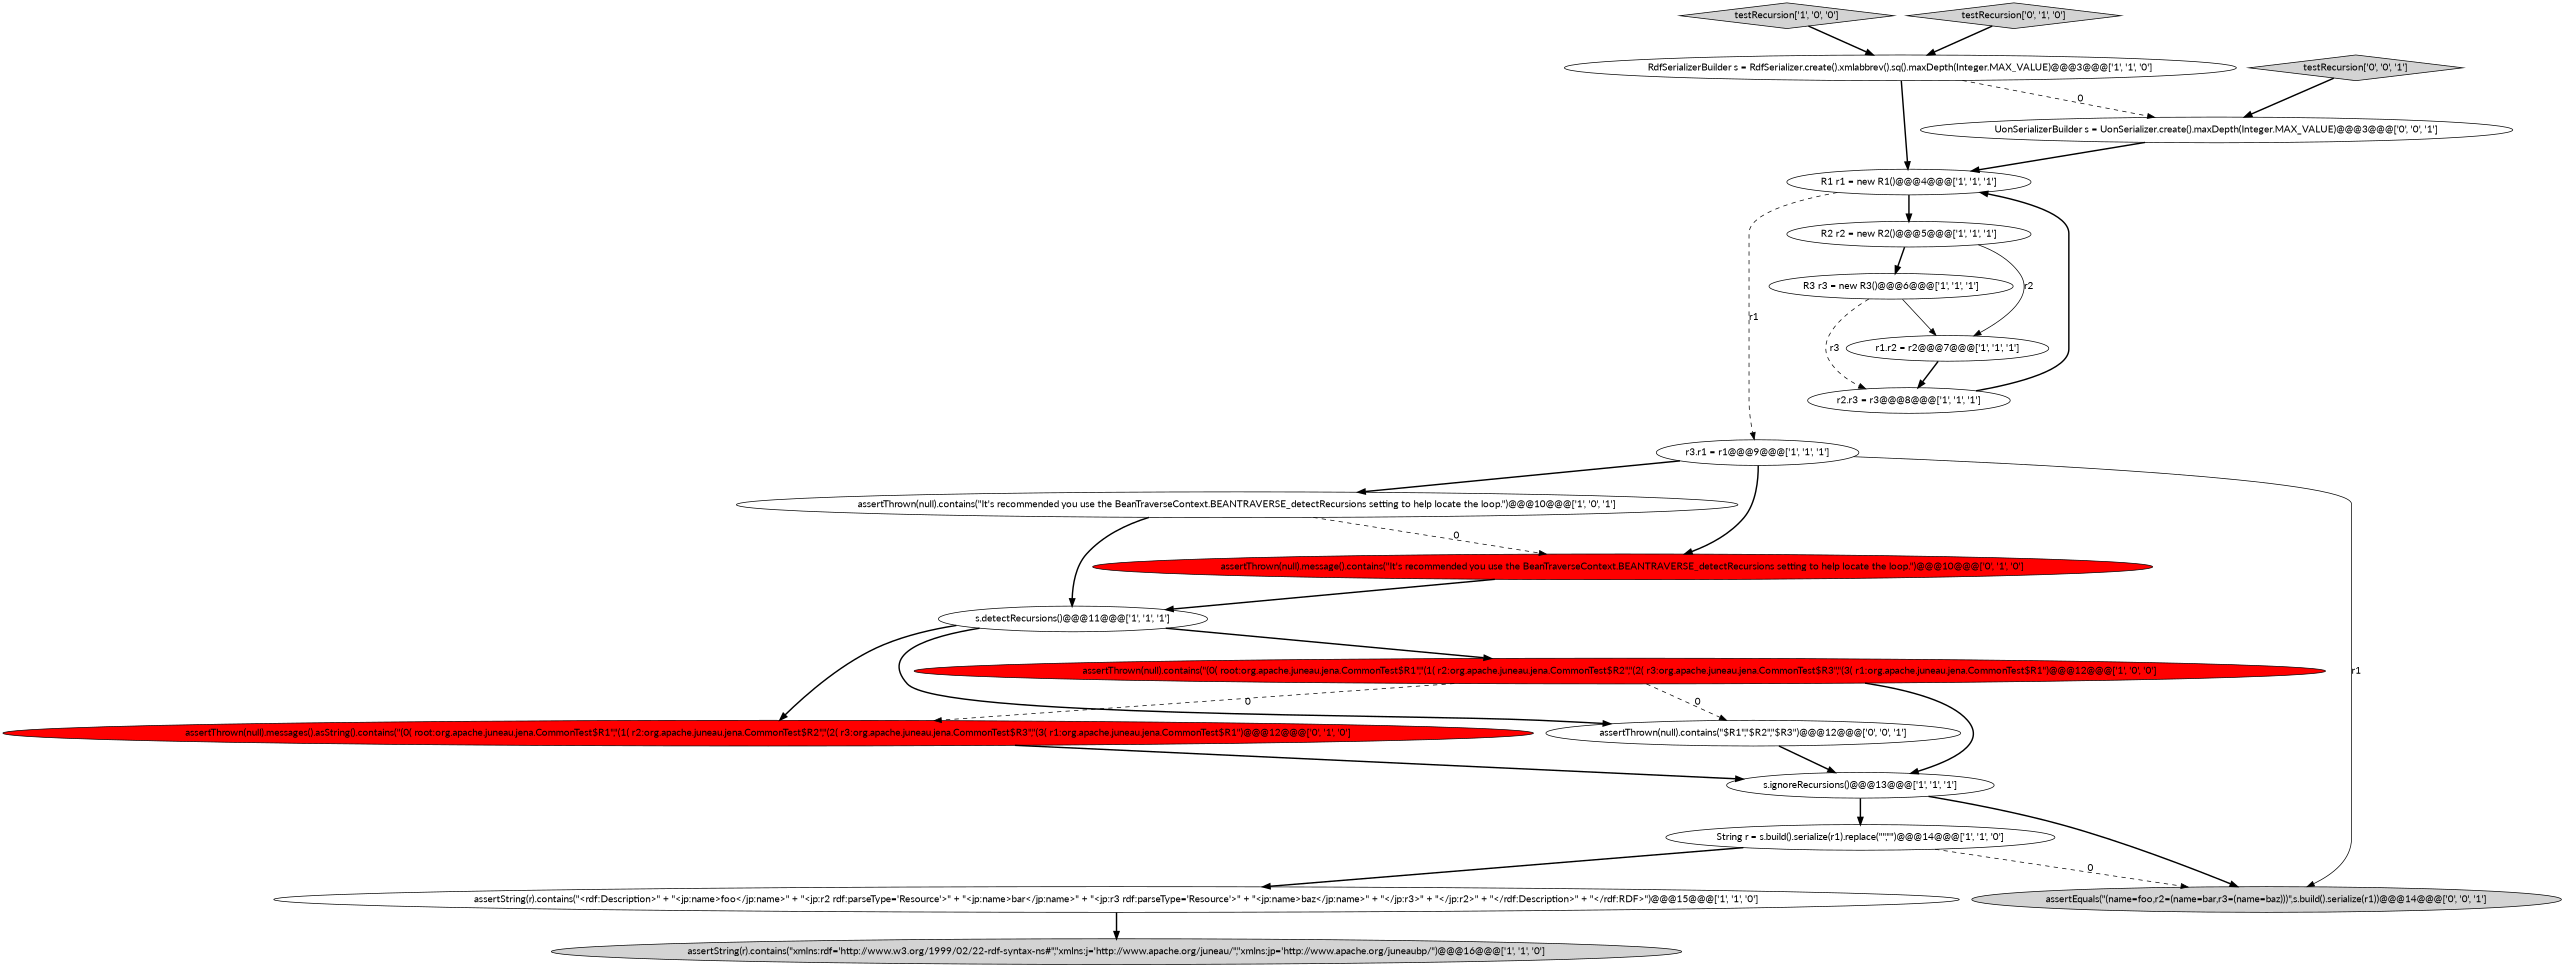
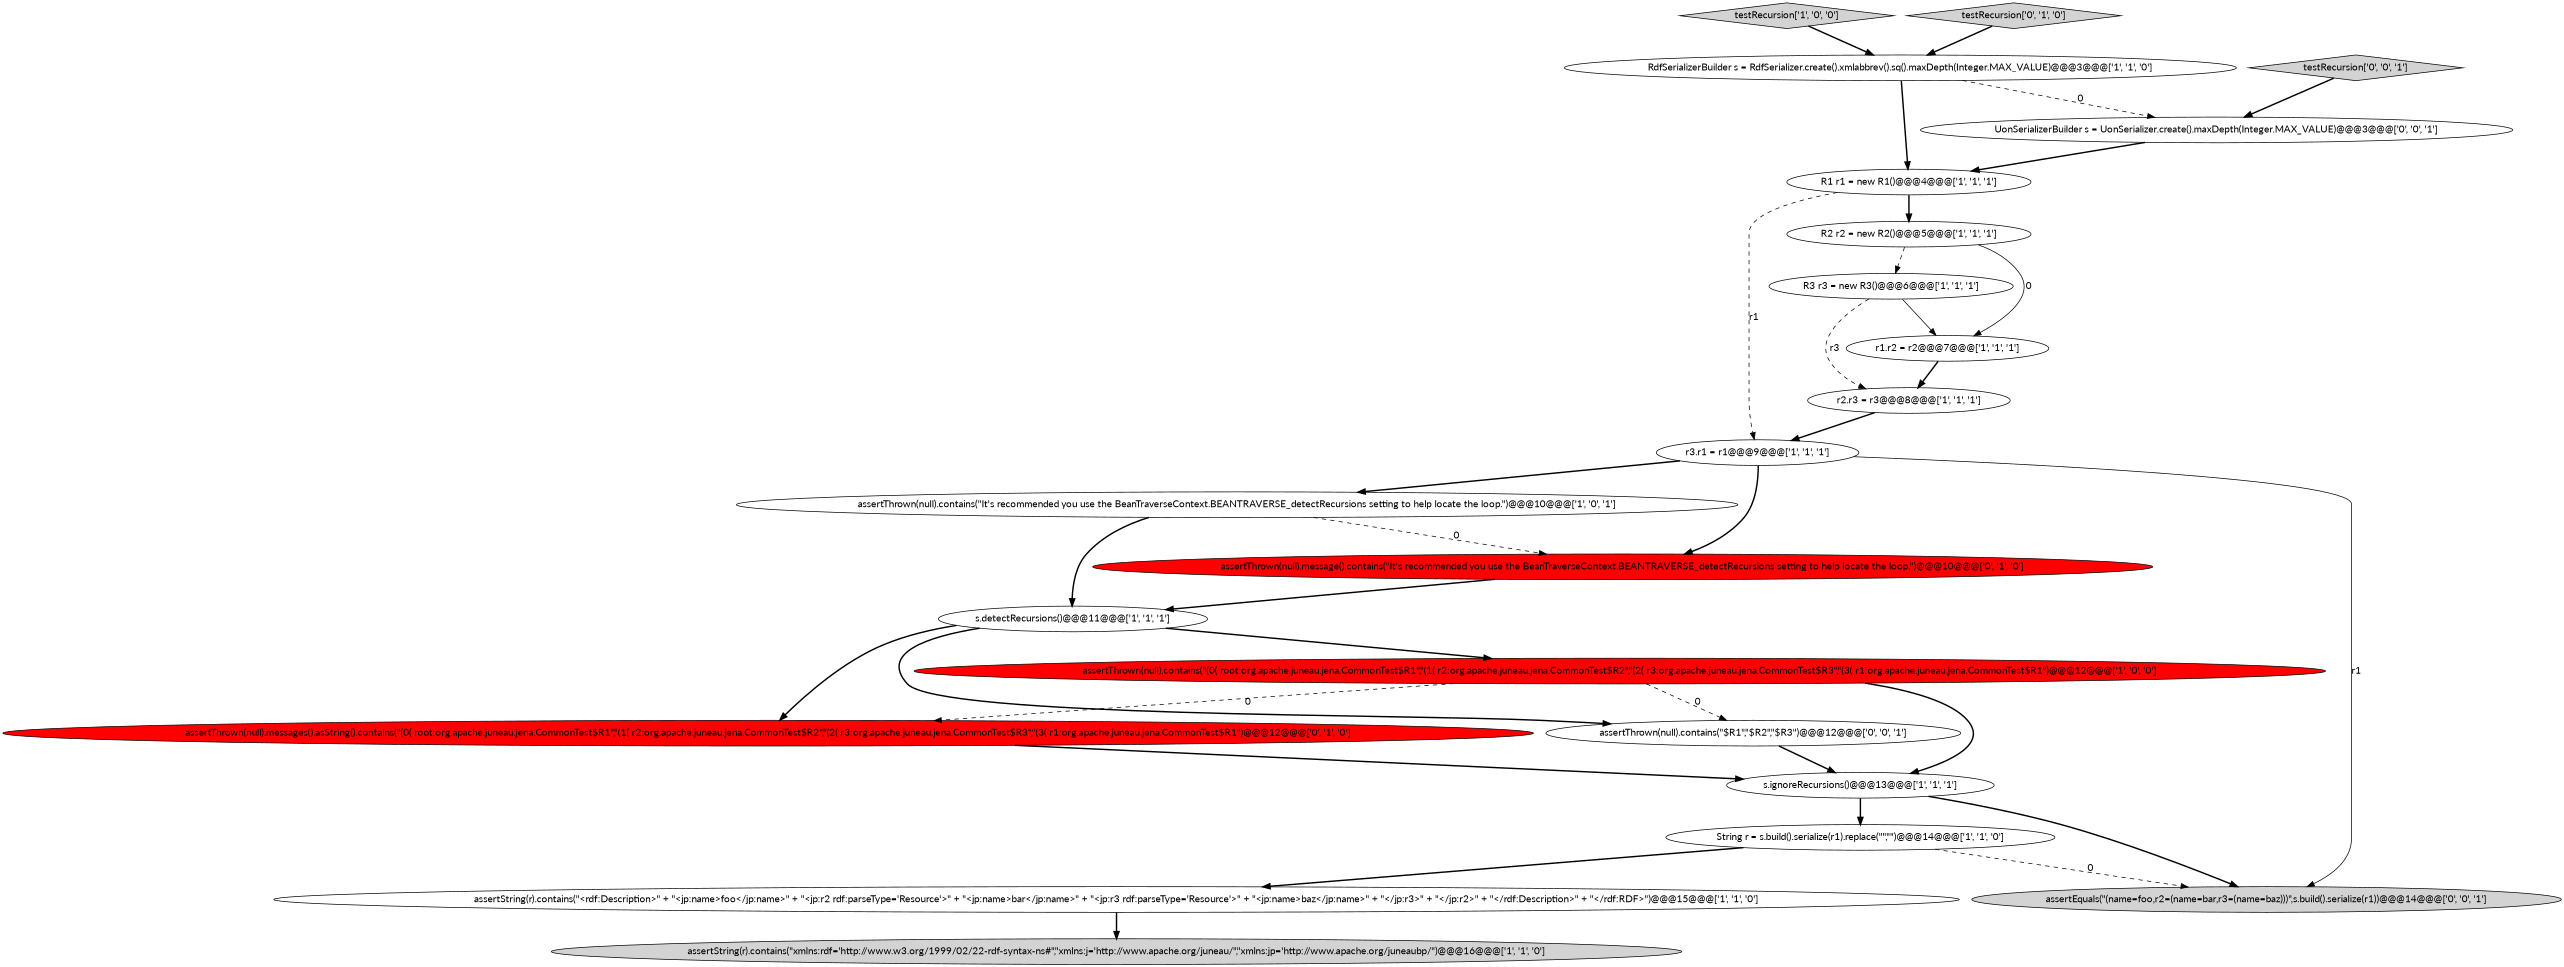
edge "R2 r2 = new R2()@@@5@@@['1', '1', '1']" -> "R3 r3 = new R3()@@@6@@@['1', '1', '1']": style bold -> dashed
edge "R2 r2 = new R2()@@@5@@@['1', '1', '1']" -> "r1.r2 = r2@@@7@@@['1', '1', '1']": label "r2" -> "0"
edge "r2.r3 = r3@@@8@@@['1', '1', '1']" -> "R1 r1 = new R1()@@@4@@@['1', '1', '1']": now "r2.r3 = r3@@@8@@@['1', '1', '1']" -> "r3.r1 = r1@@@9@@@['1', '1', '1']"
